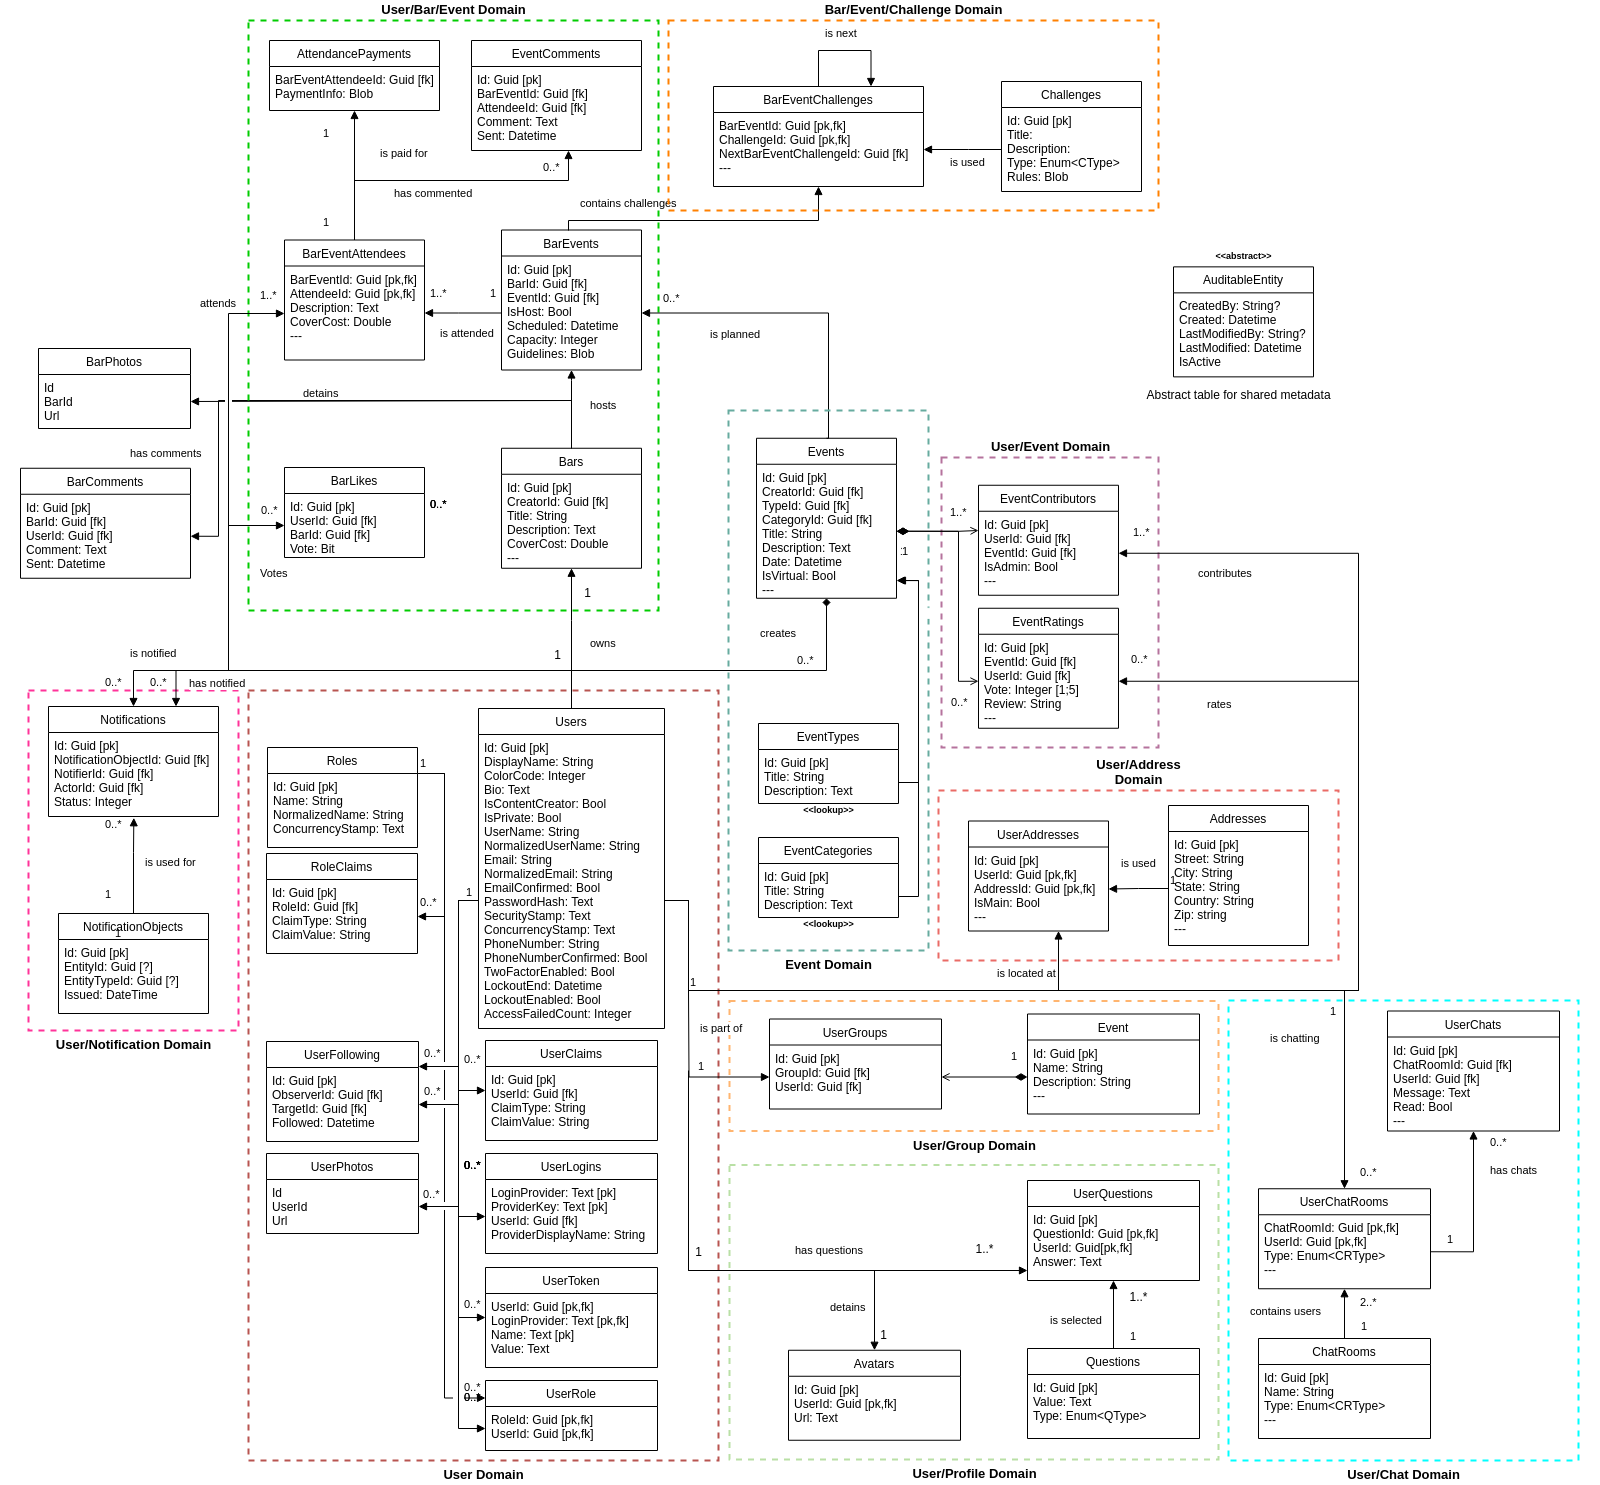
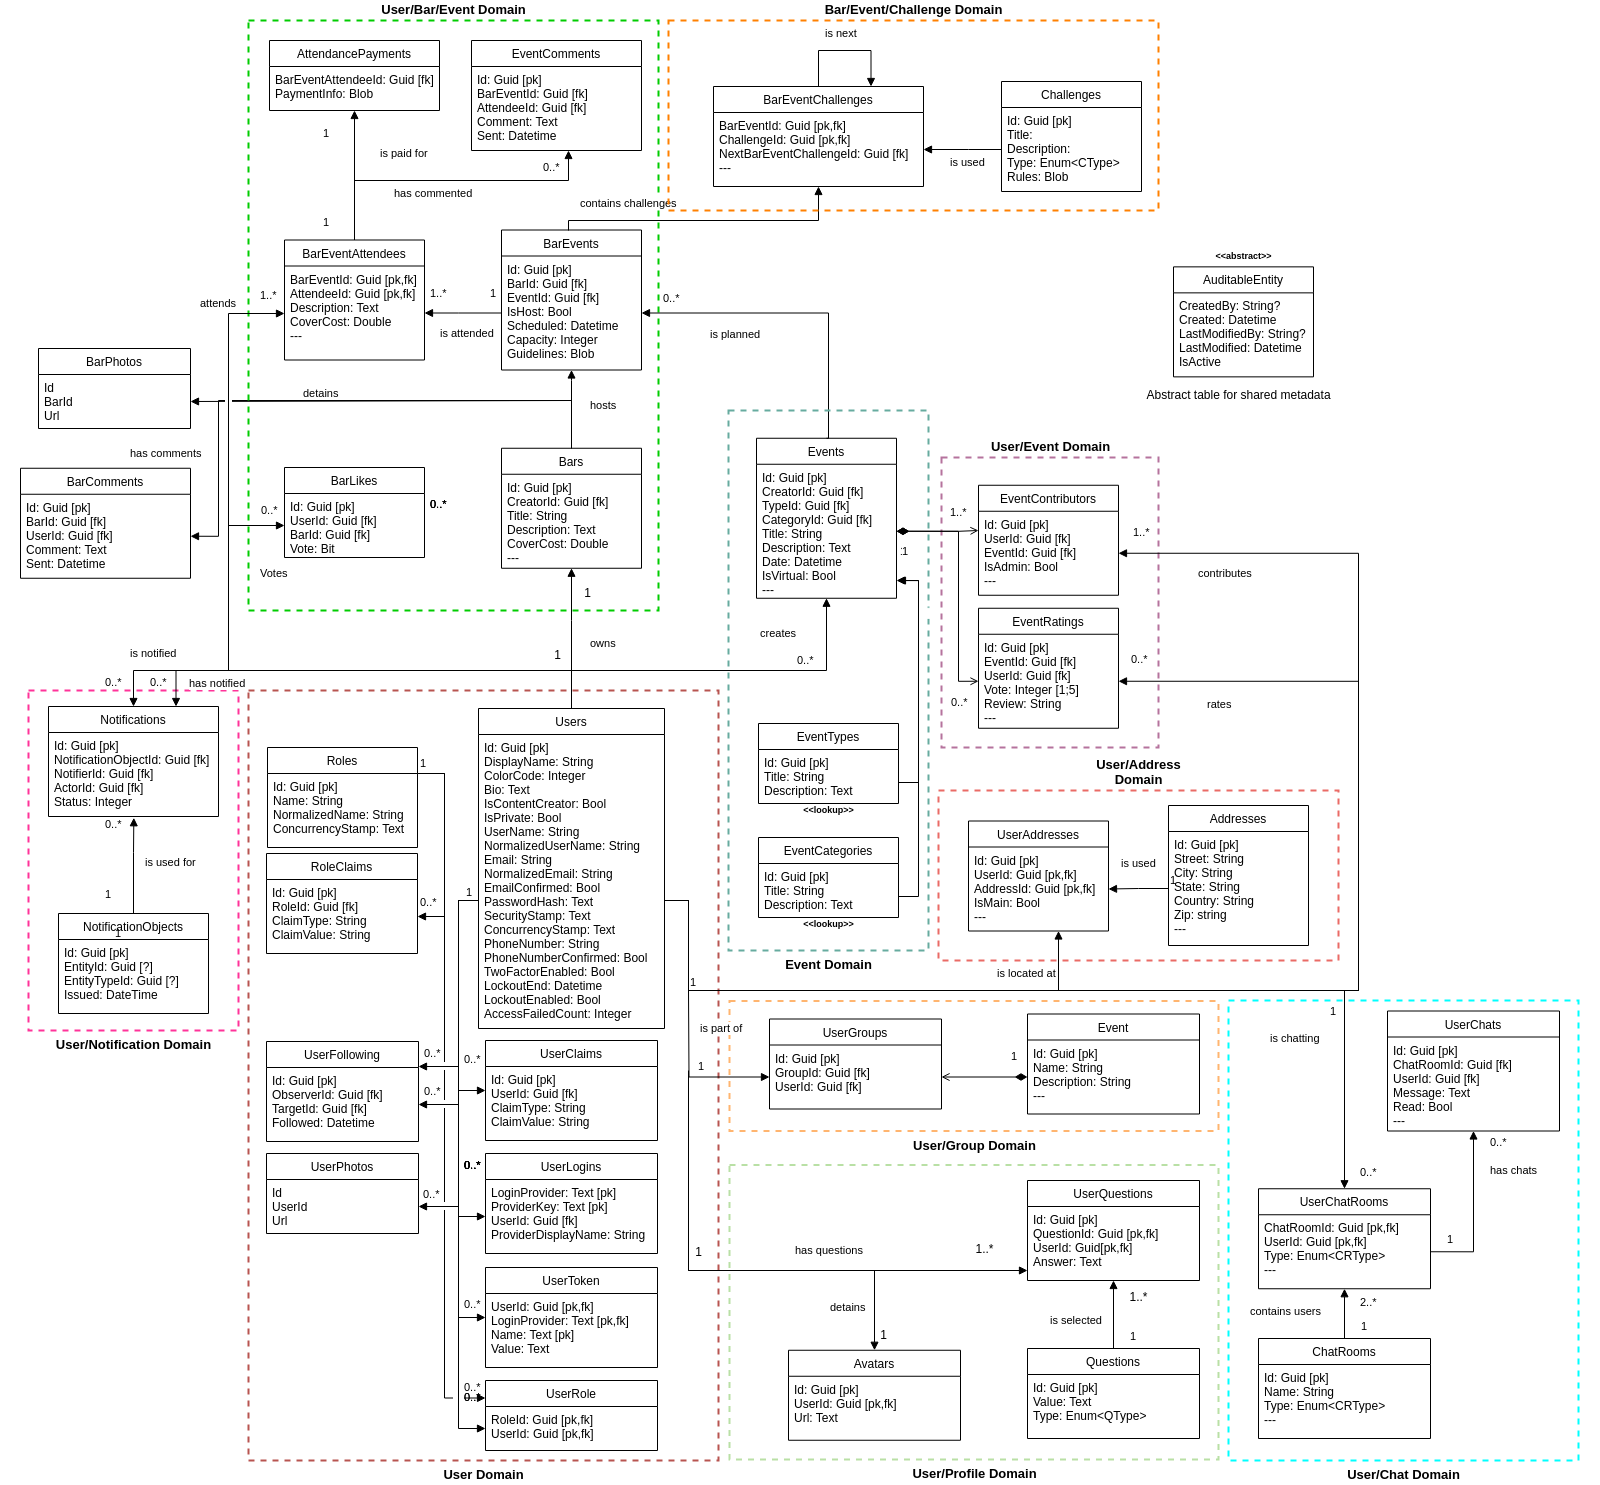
edge "Users" -> "Events": arrowhead diamond -> block
